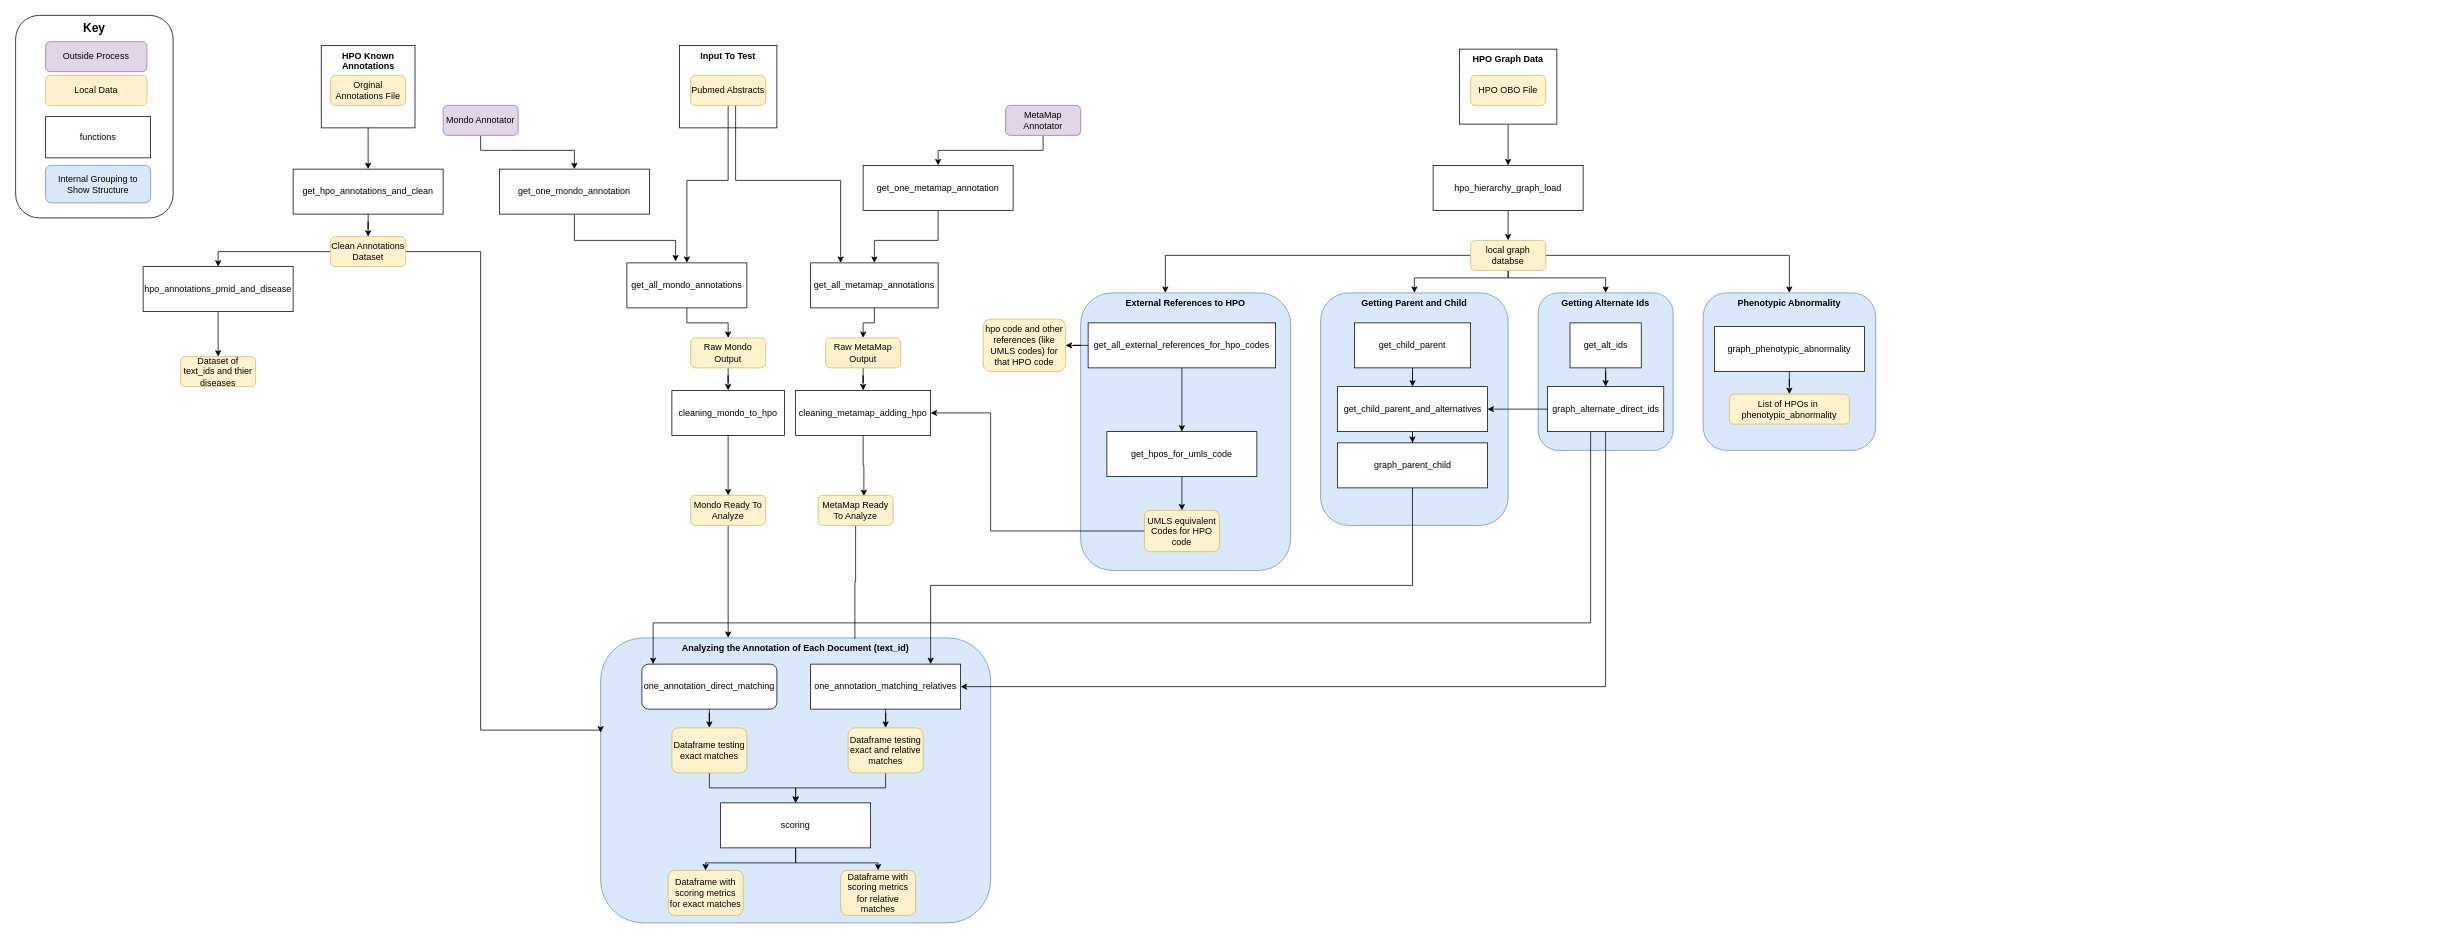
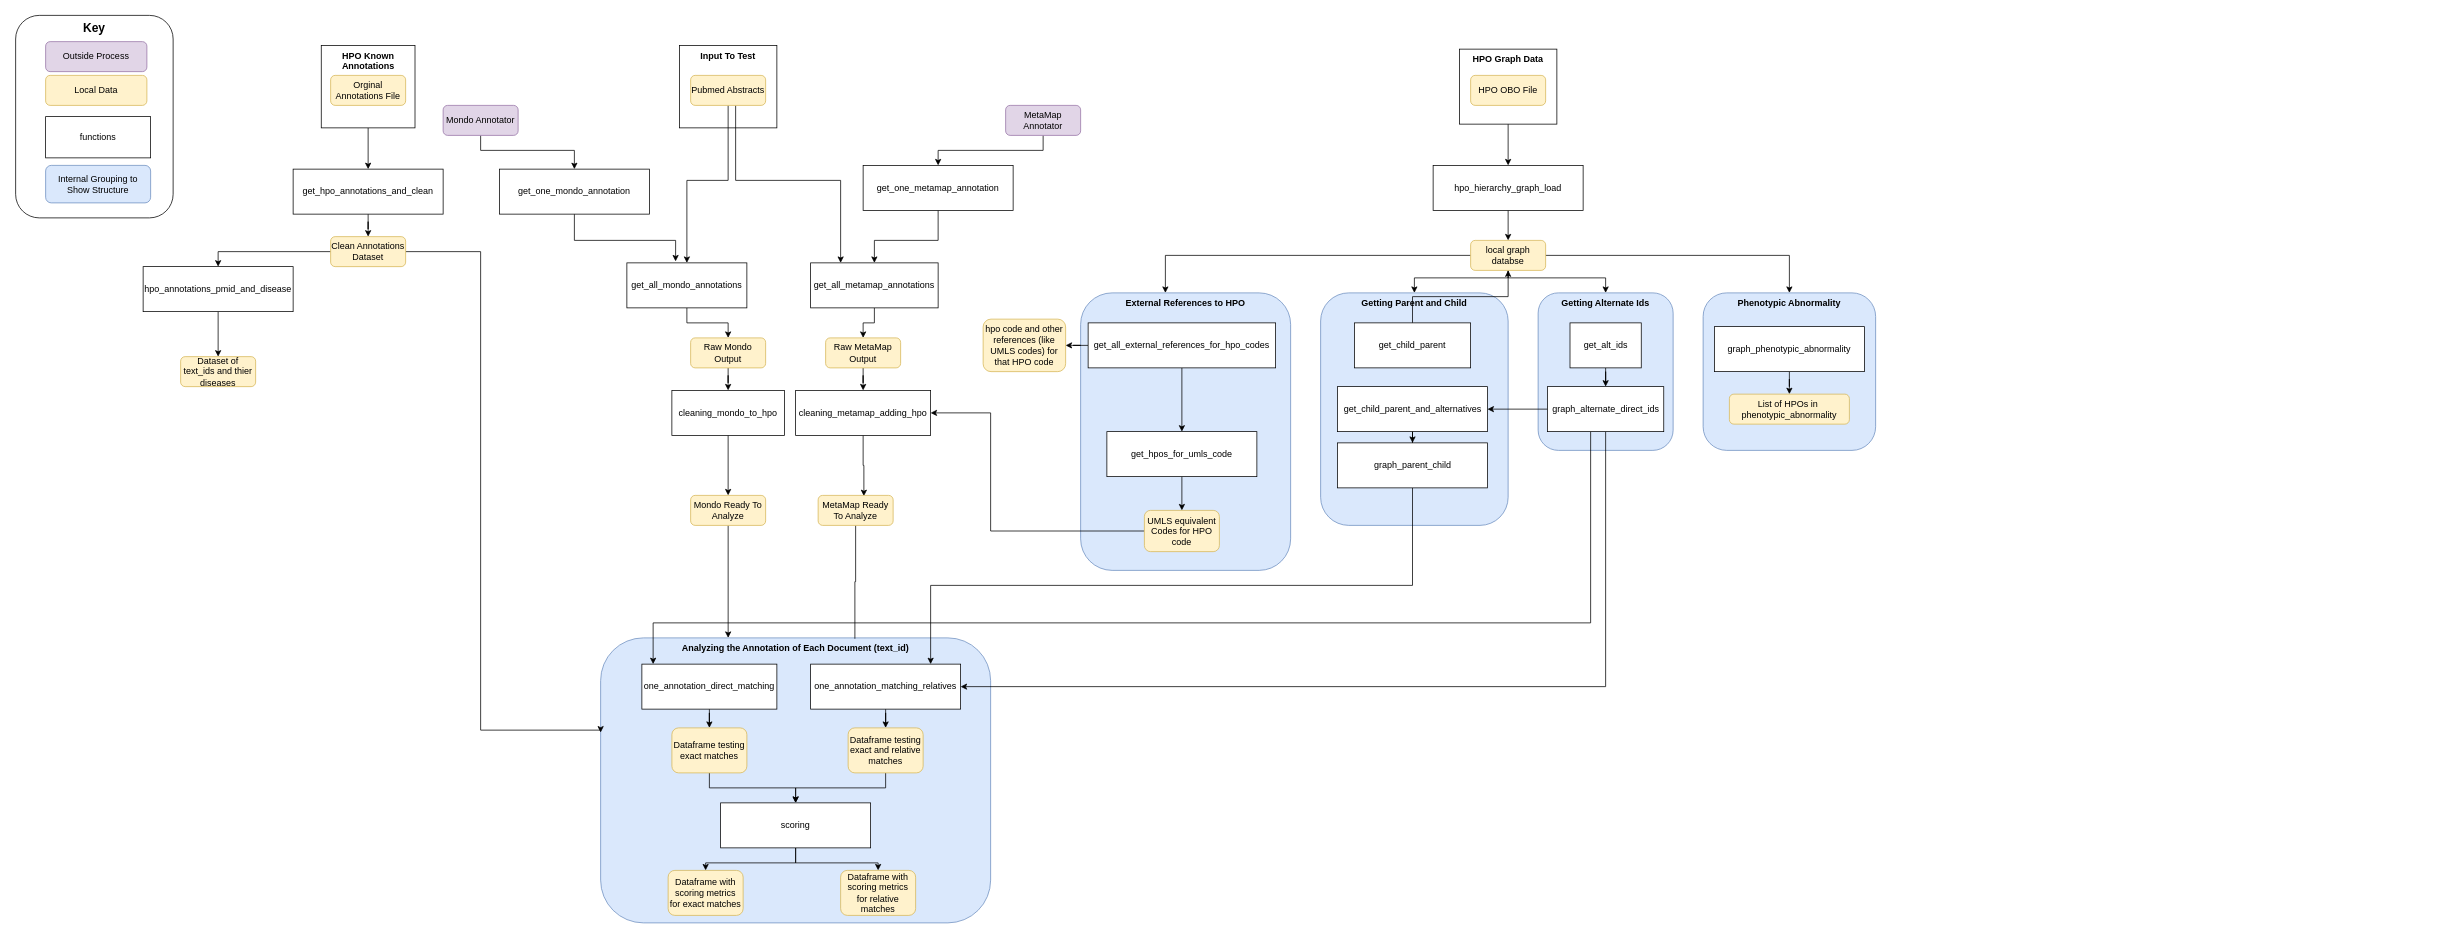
edge "get_child_parent" -> "get_child_parent_and_alternatives": now "get_child_parent" -> "local graph databse"
node "one_annotation_direct_matching": shape rounded rectangle -> rectangle
